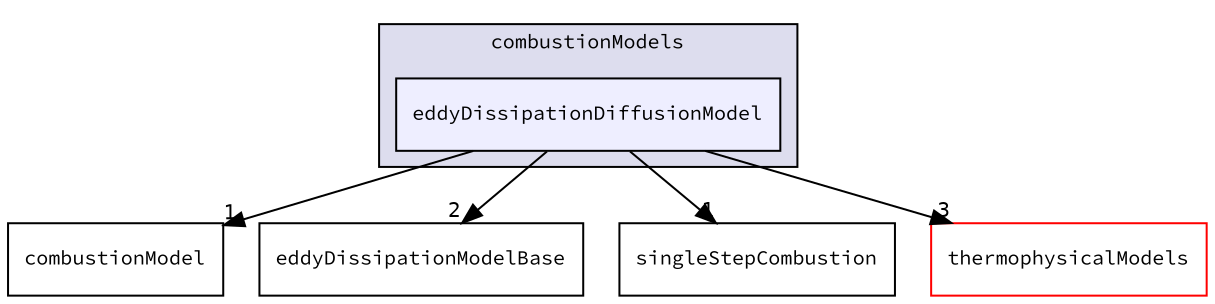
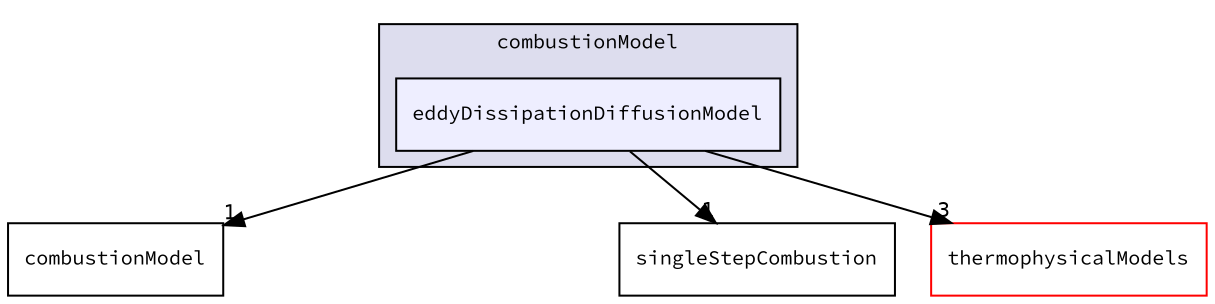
cluster "combustionModels": label "combustionModels" -> "combustionModel"
node "eddyDissipationModelBase": removed
